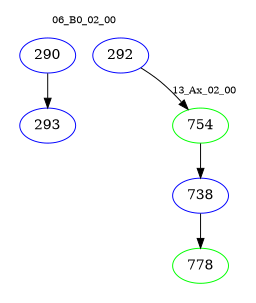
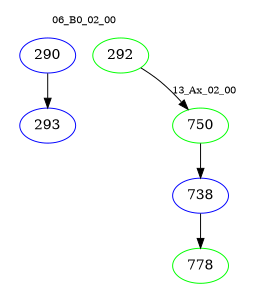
node "292": color blue -> green
node "754": label "754" -> "750"
